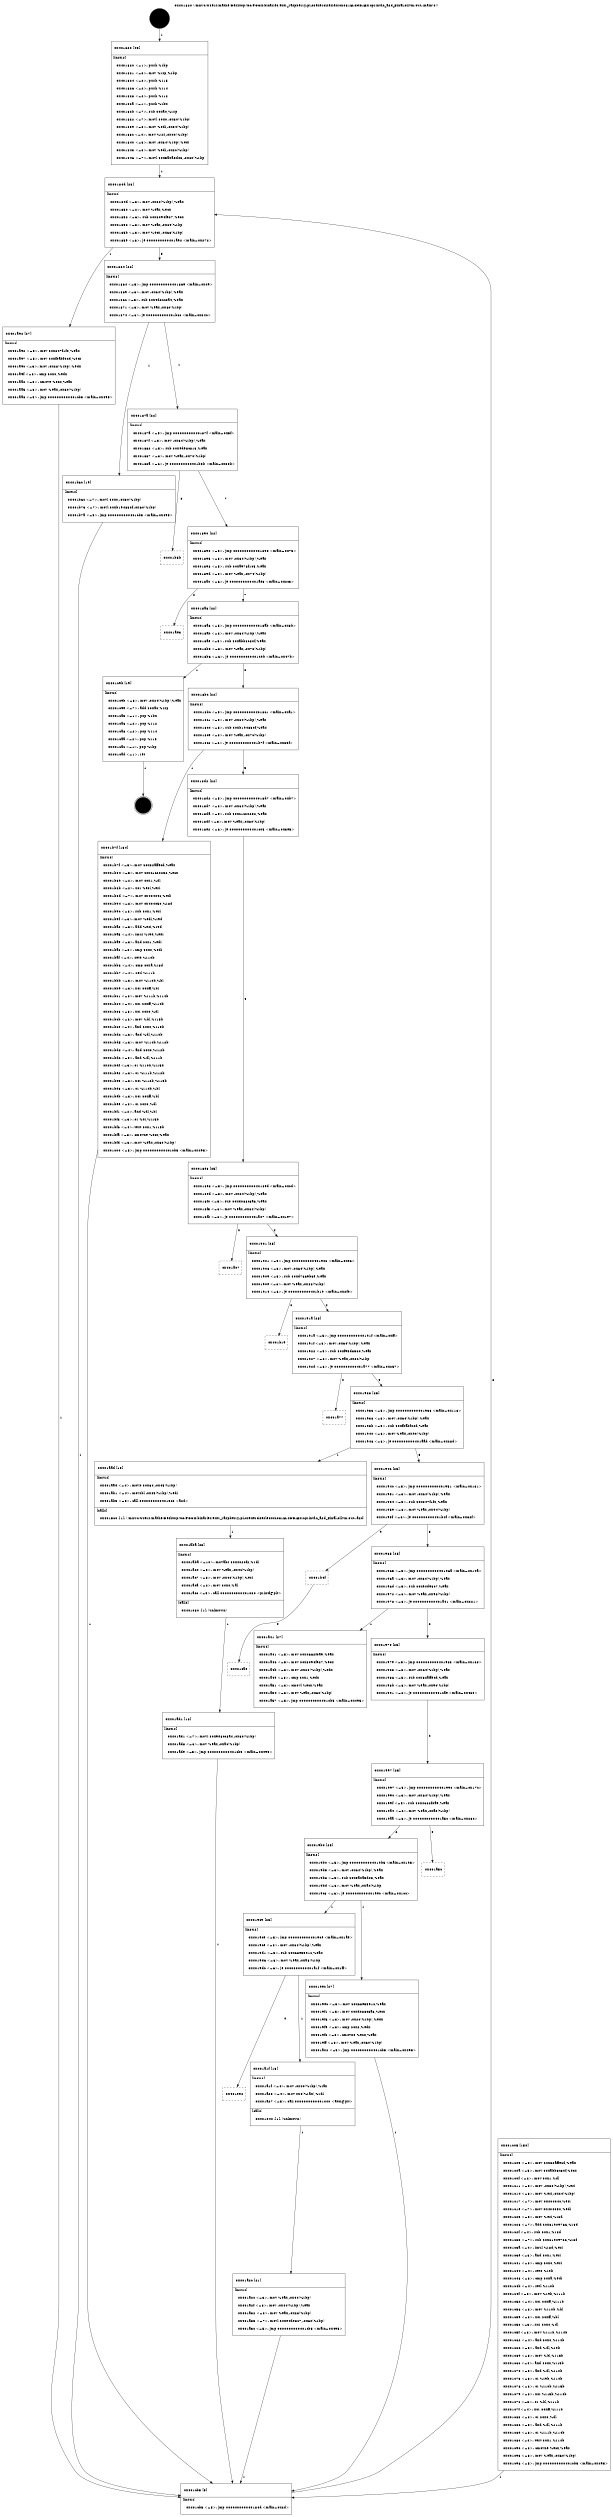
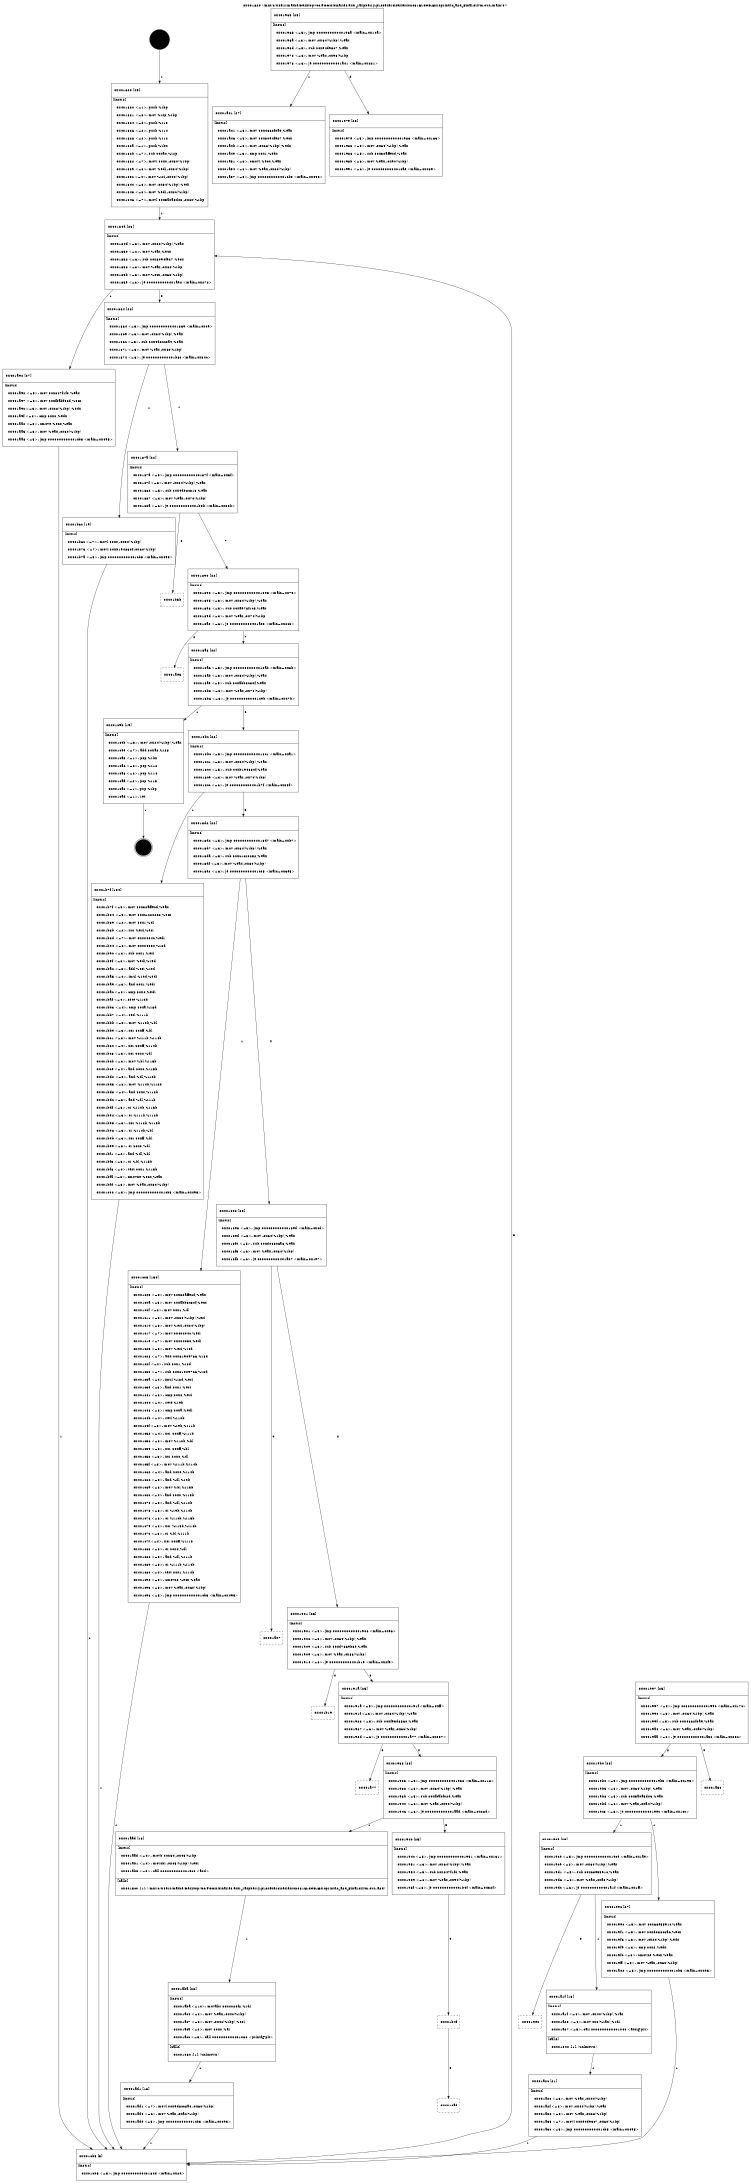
edge "0x4018d2 [22]" -> "0x401c05 [150]": added, label "1"
edge "0x40194c [25]" -> "0x401965 [25]": removed, label "3"
edge "0x40197e [25]" -> "0x401997 [25]": removed, label "2"
